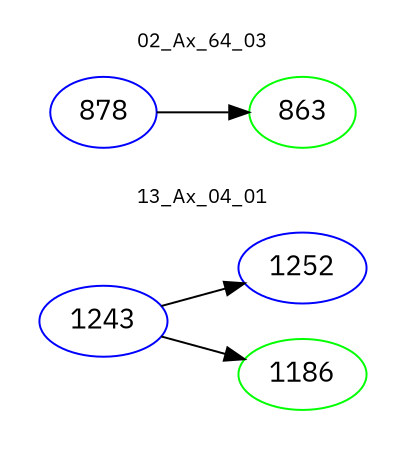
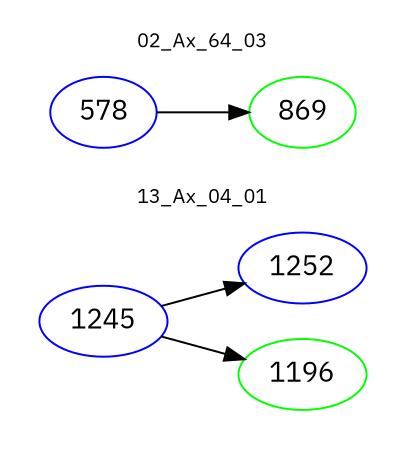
node "878": label "878" -> "578"
node "863": label "863" -> "869"
node "1243": label "1243" -> "1245"
node "1186": label "1186" -> "1196"
